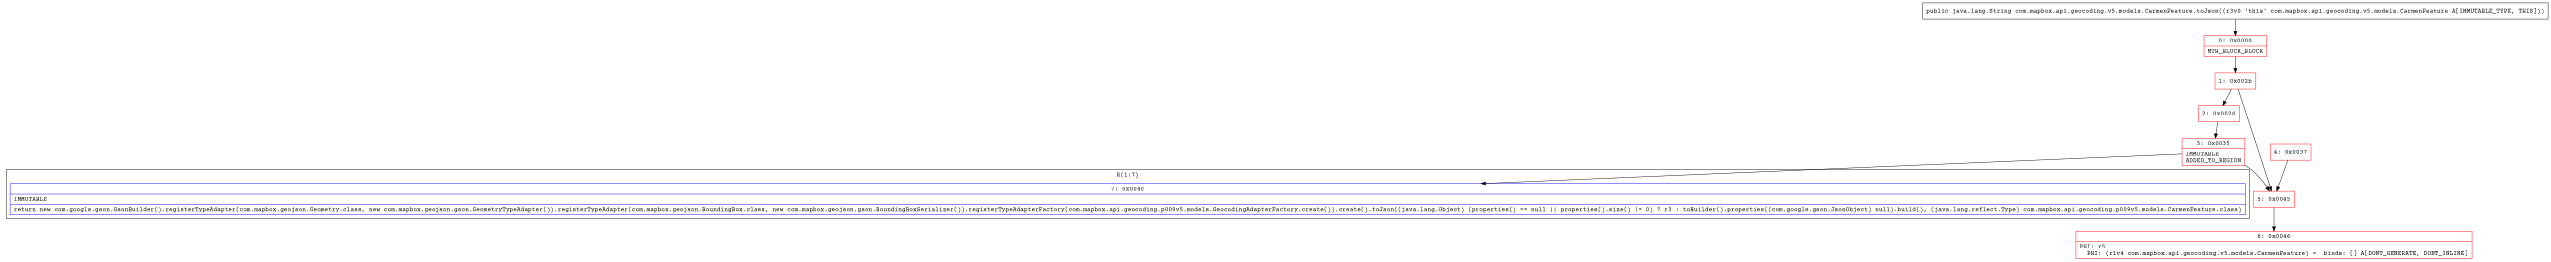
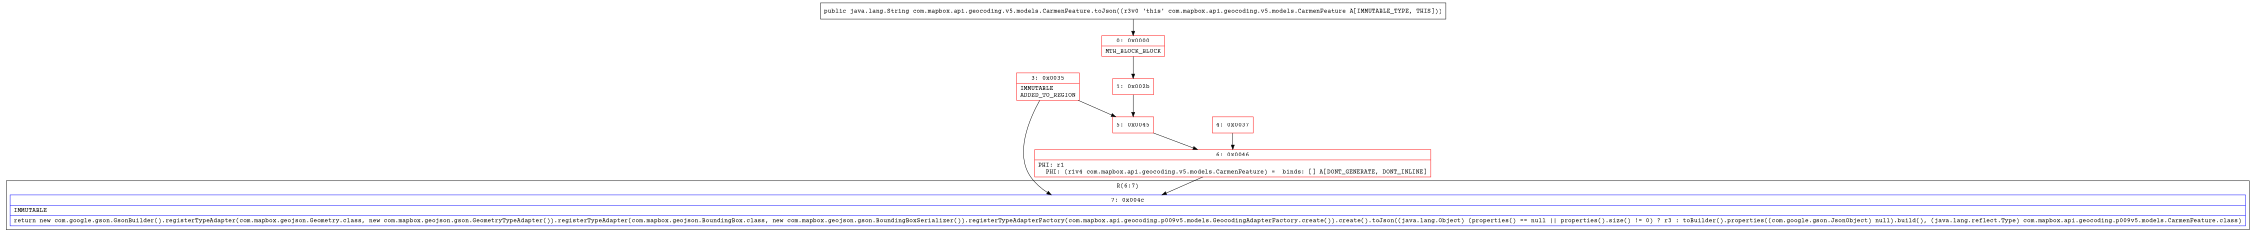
node "2: 0x002d": removed
edge "4: 0x0037" -> "5: 0x0045": now "4: 0x0037" -> "6: 0x0046"
cluster "R(1:7)": label "R(1:7)" -> "R(6:7)"
edge "6: 0x0046" -> "7: 0x004c": added
node "6: 0x0046": text "PHI: r5" -> "PHI: r1"
